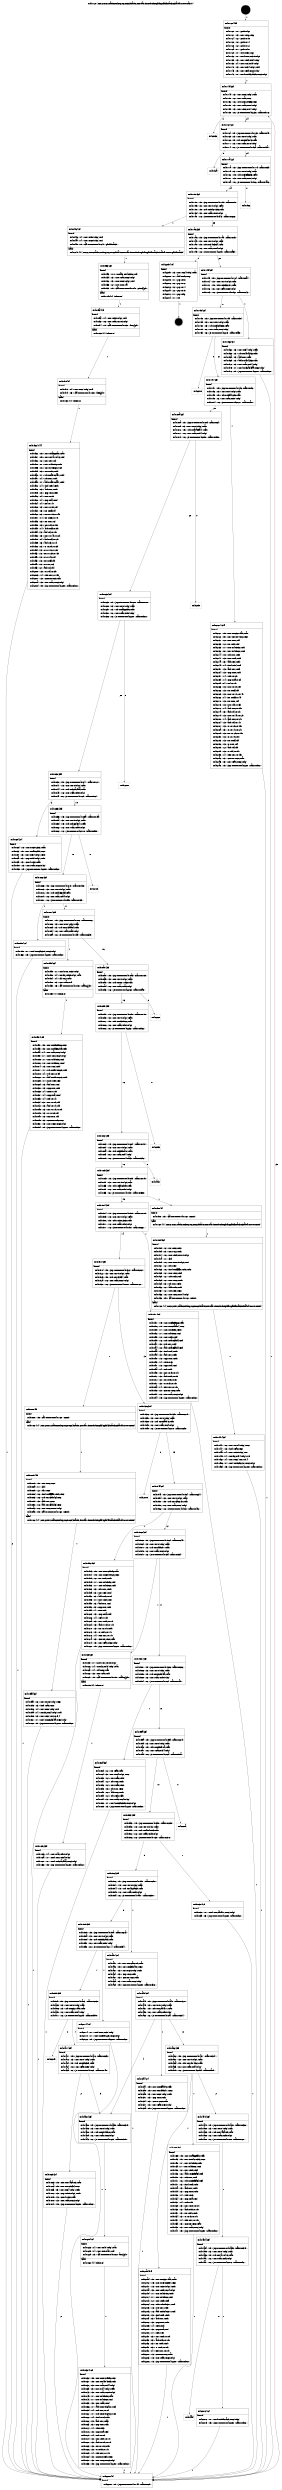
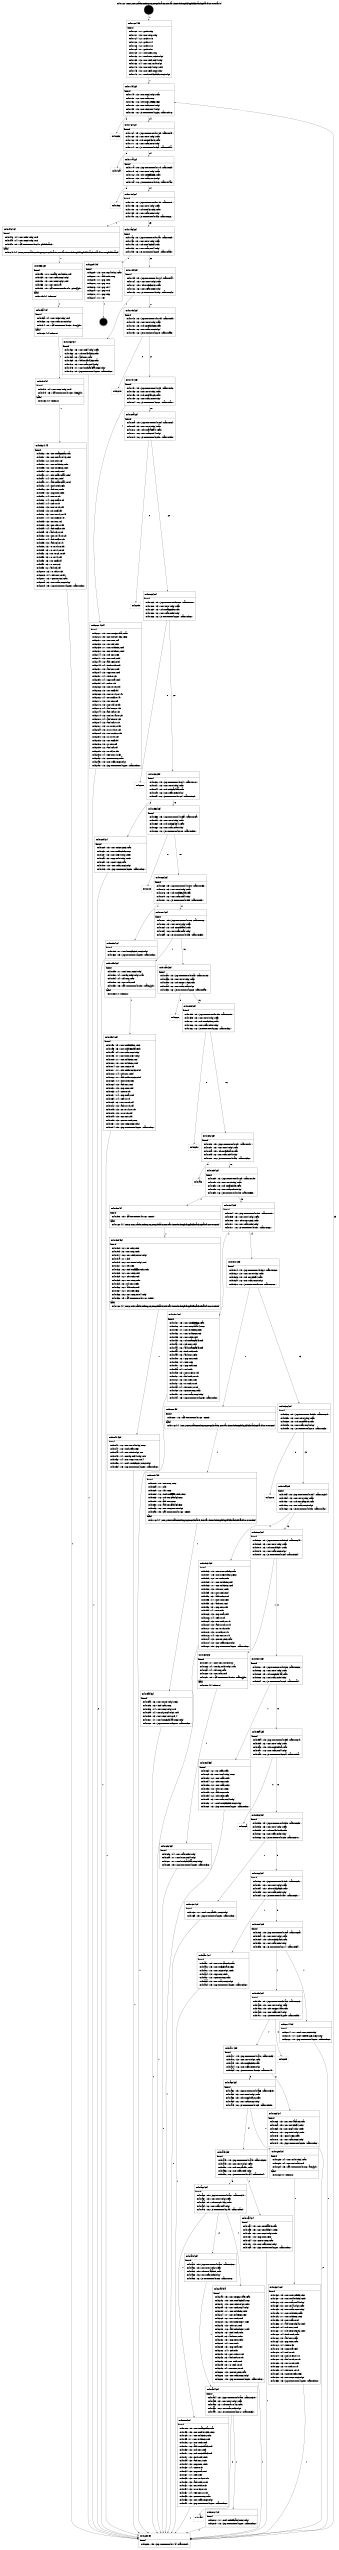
edge "0x401a49 [25]" -> "0x401a30 [25]": reversed
